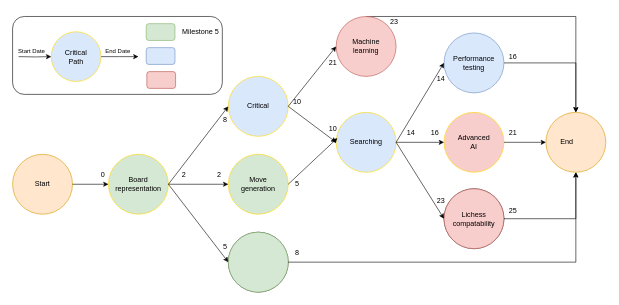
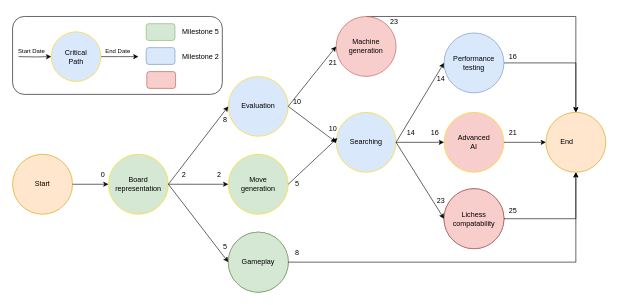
node "Machine learning": label "Machine learning" -> "Machine generation"
node "Milestone 2": added
node "Critical": label "Critical" -> "Evaluation"
node "Gameplay": added
